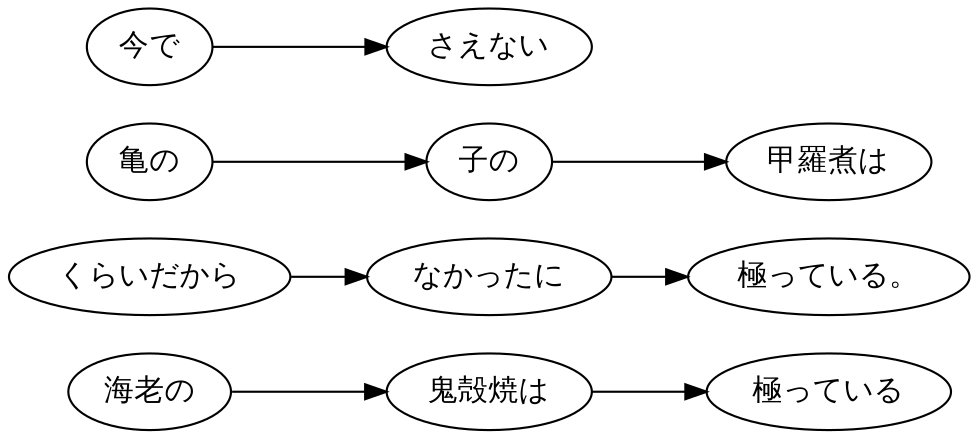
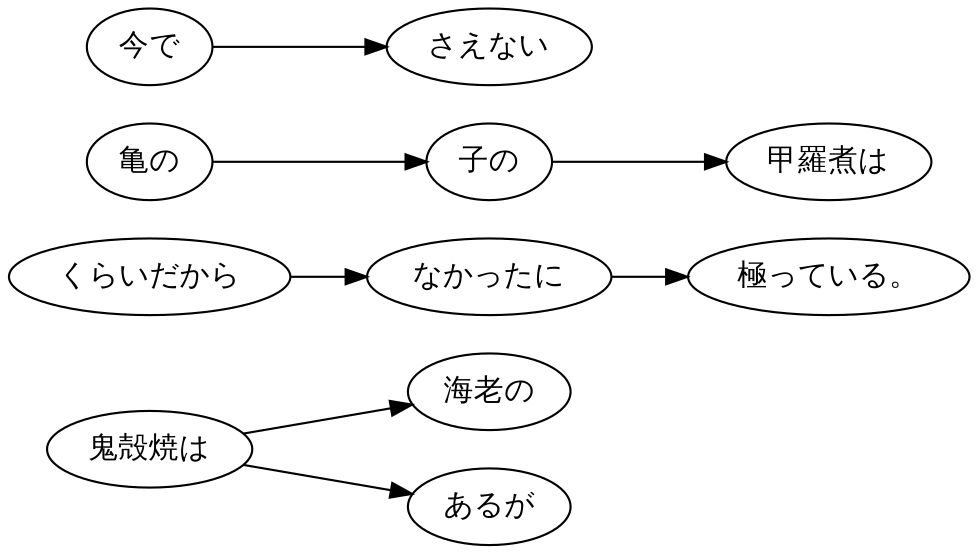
edge "海老の" -> "鬼殻焼は": reversed
node "極っている": label "極っている" -> "あるが"
